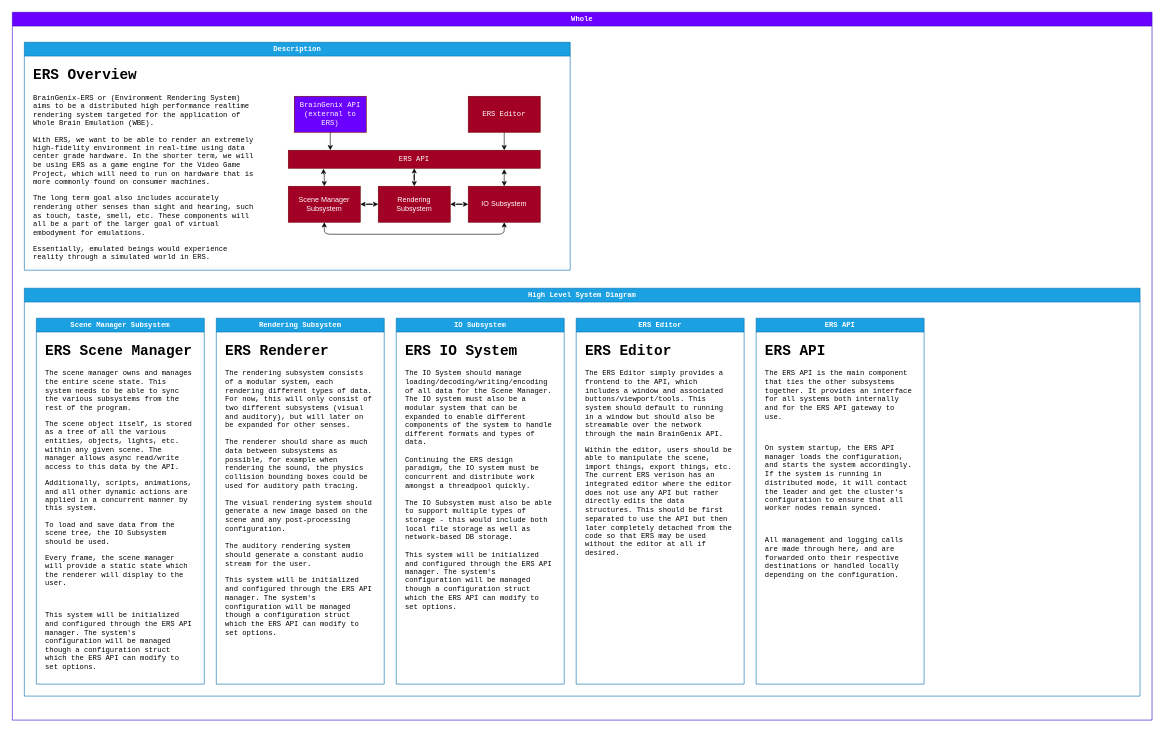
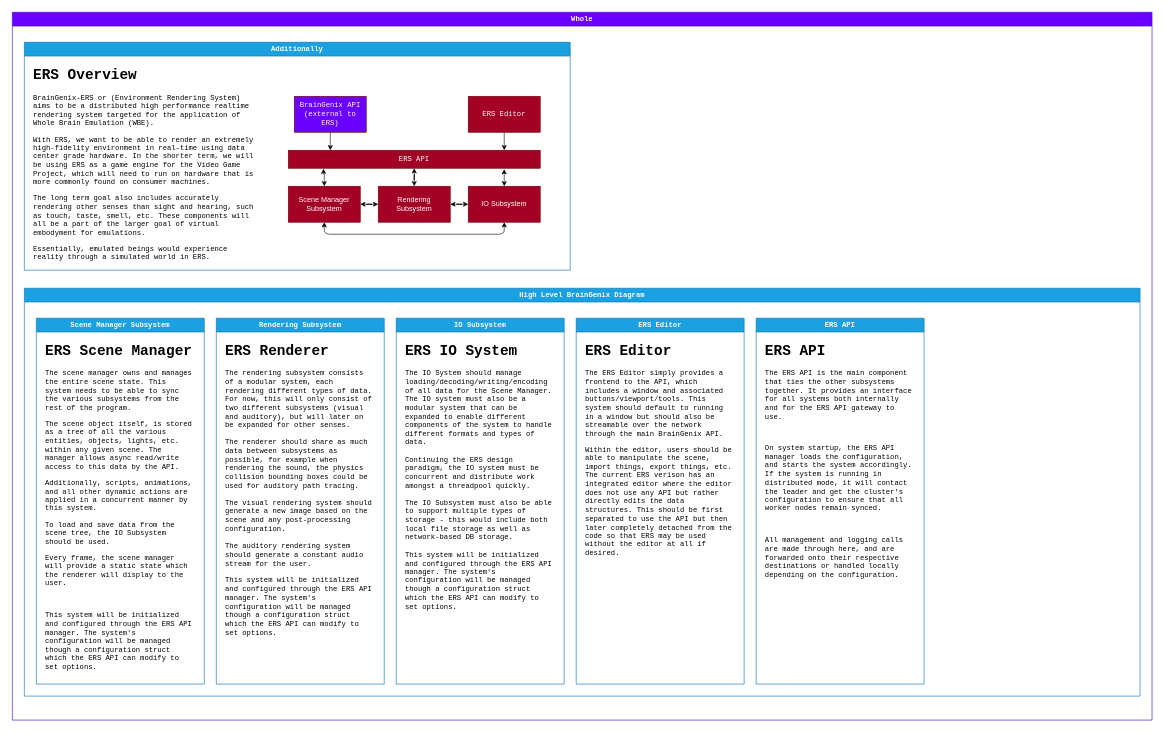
node "Description": label "Description" -> "Additionally"
node "High Level System Diagram": label "High Level System Diagram" -> "High Level BrainGenix Diagram"
